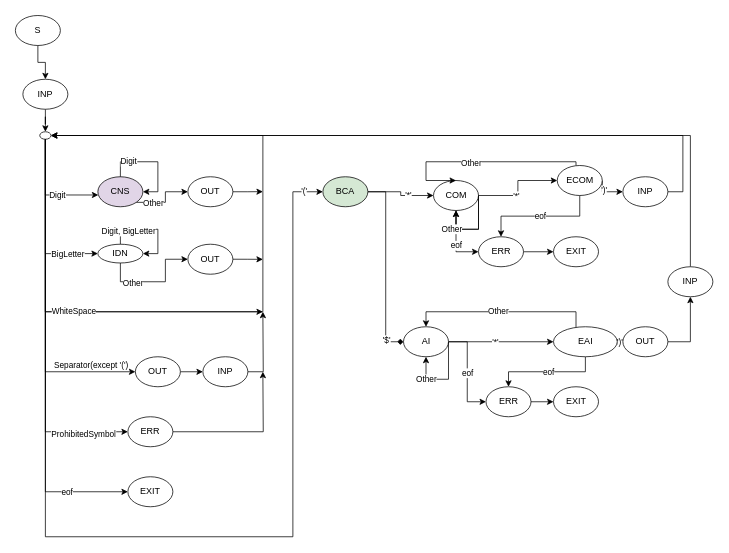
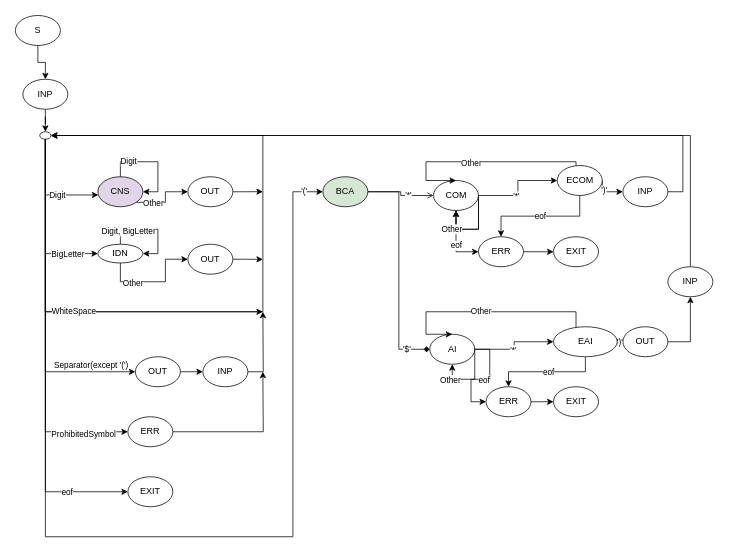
edge "BCA" -> "COM": arrowhead classic -> open
node "AI": moved (426, 342) -> (452, 349)
